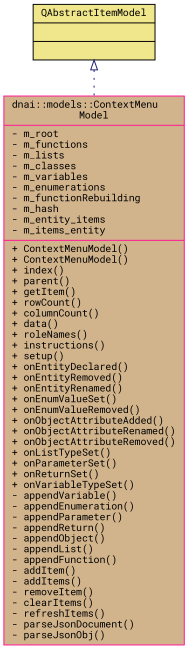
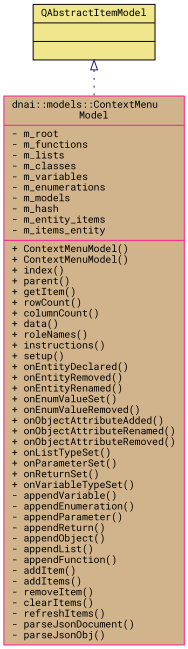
node "dnai::models::ContextMenu": text "- m_functionRebuilding" -> "- m_models"
